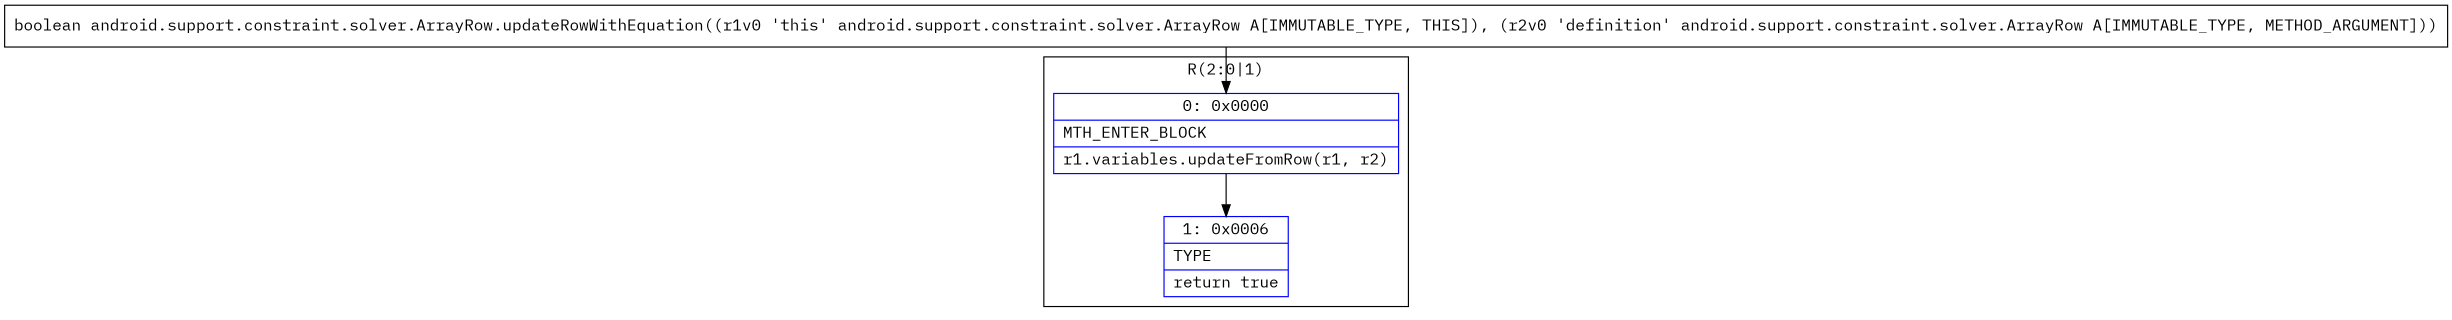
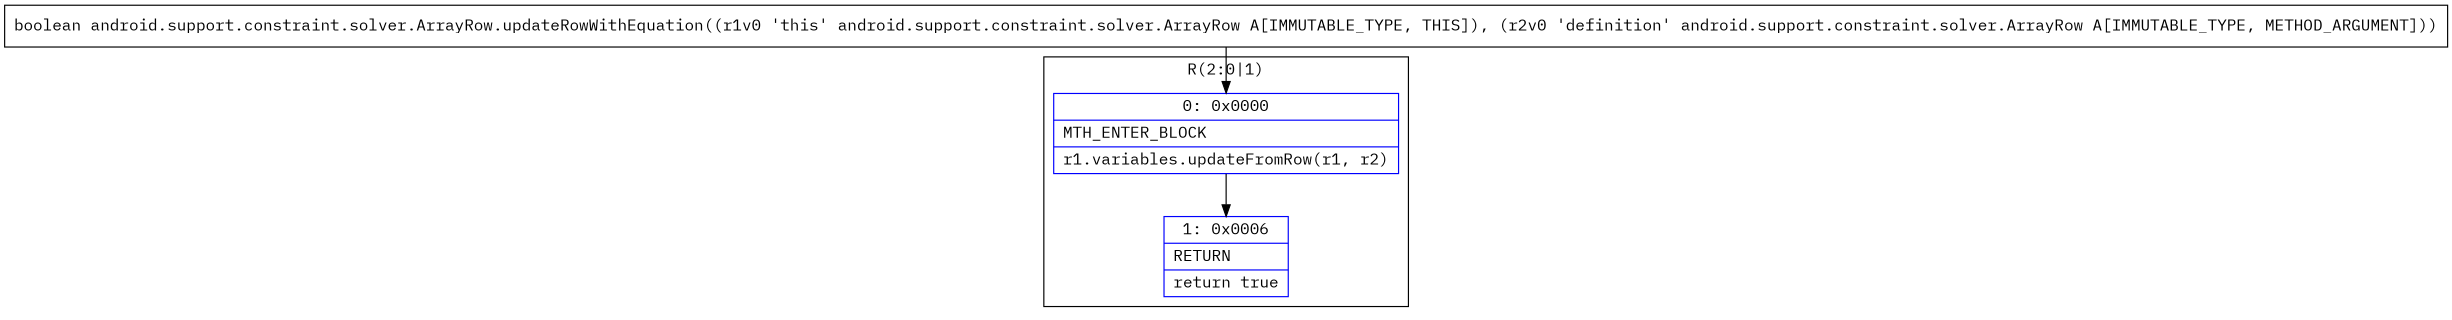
node "1: 0x0006": text "TYPE" -> "RETURN"
